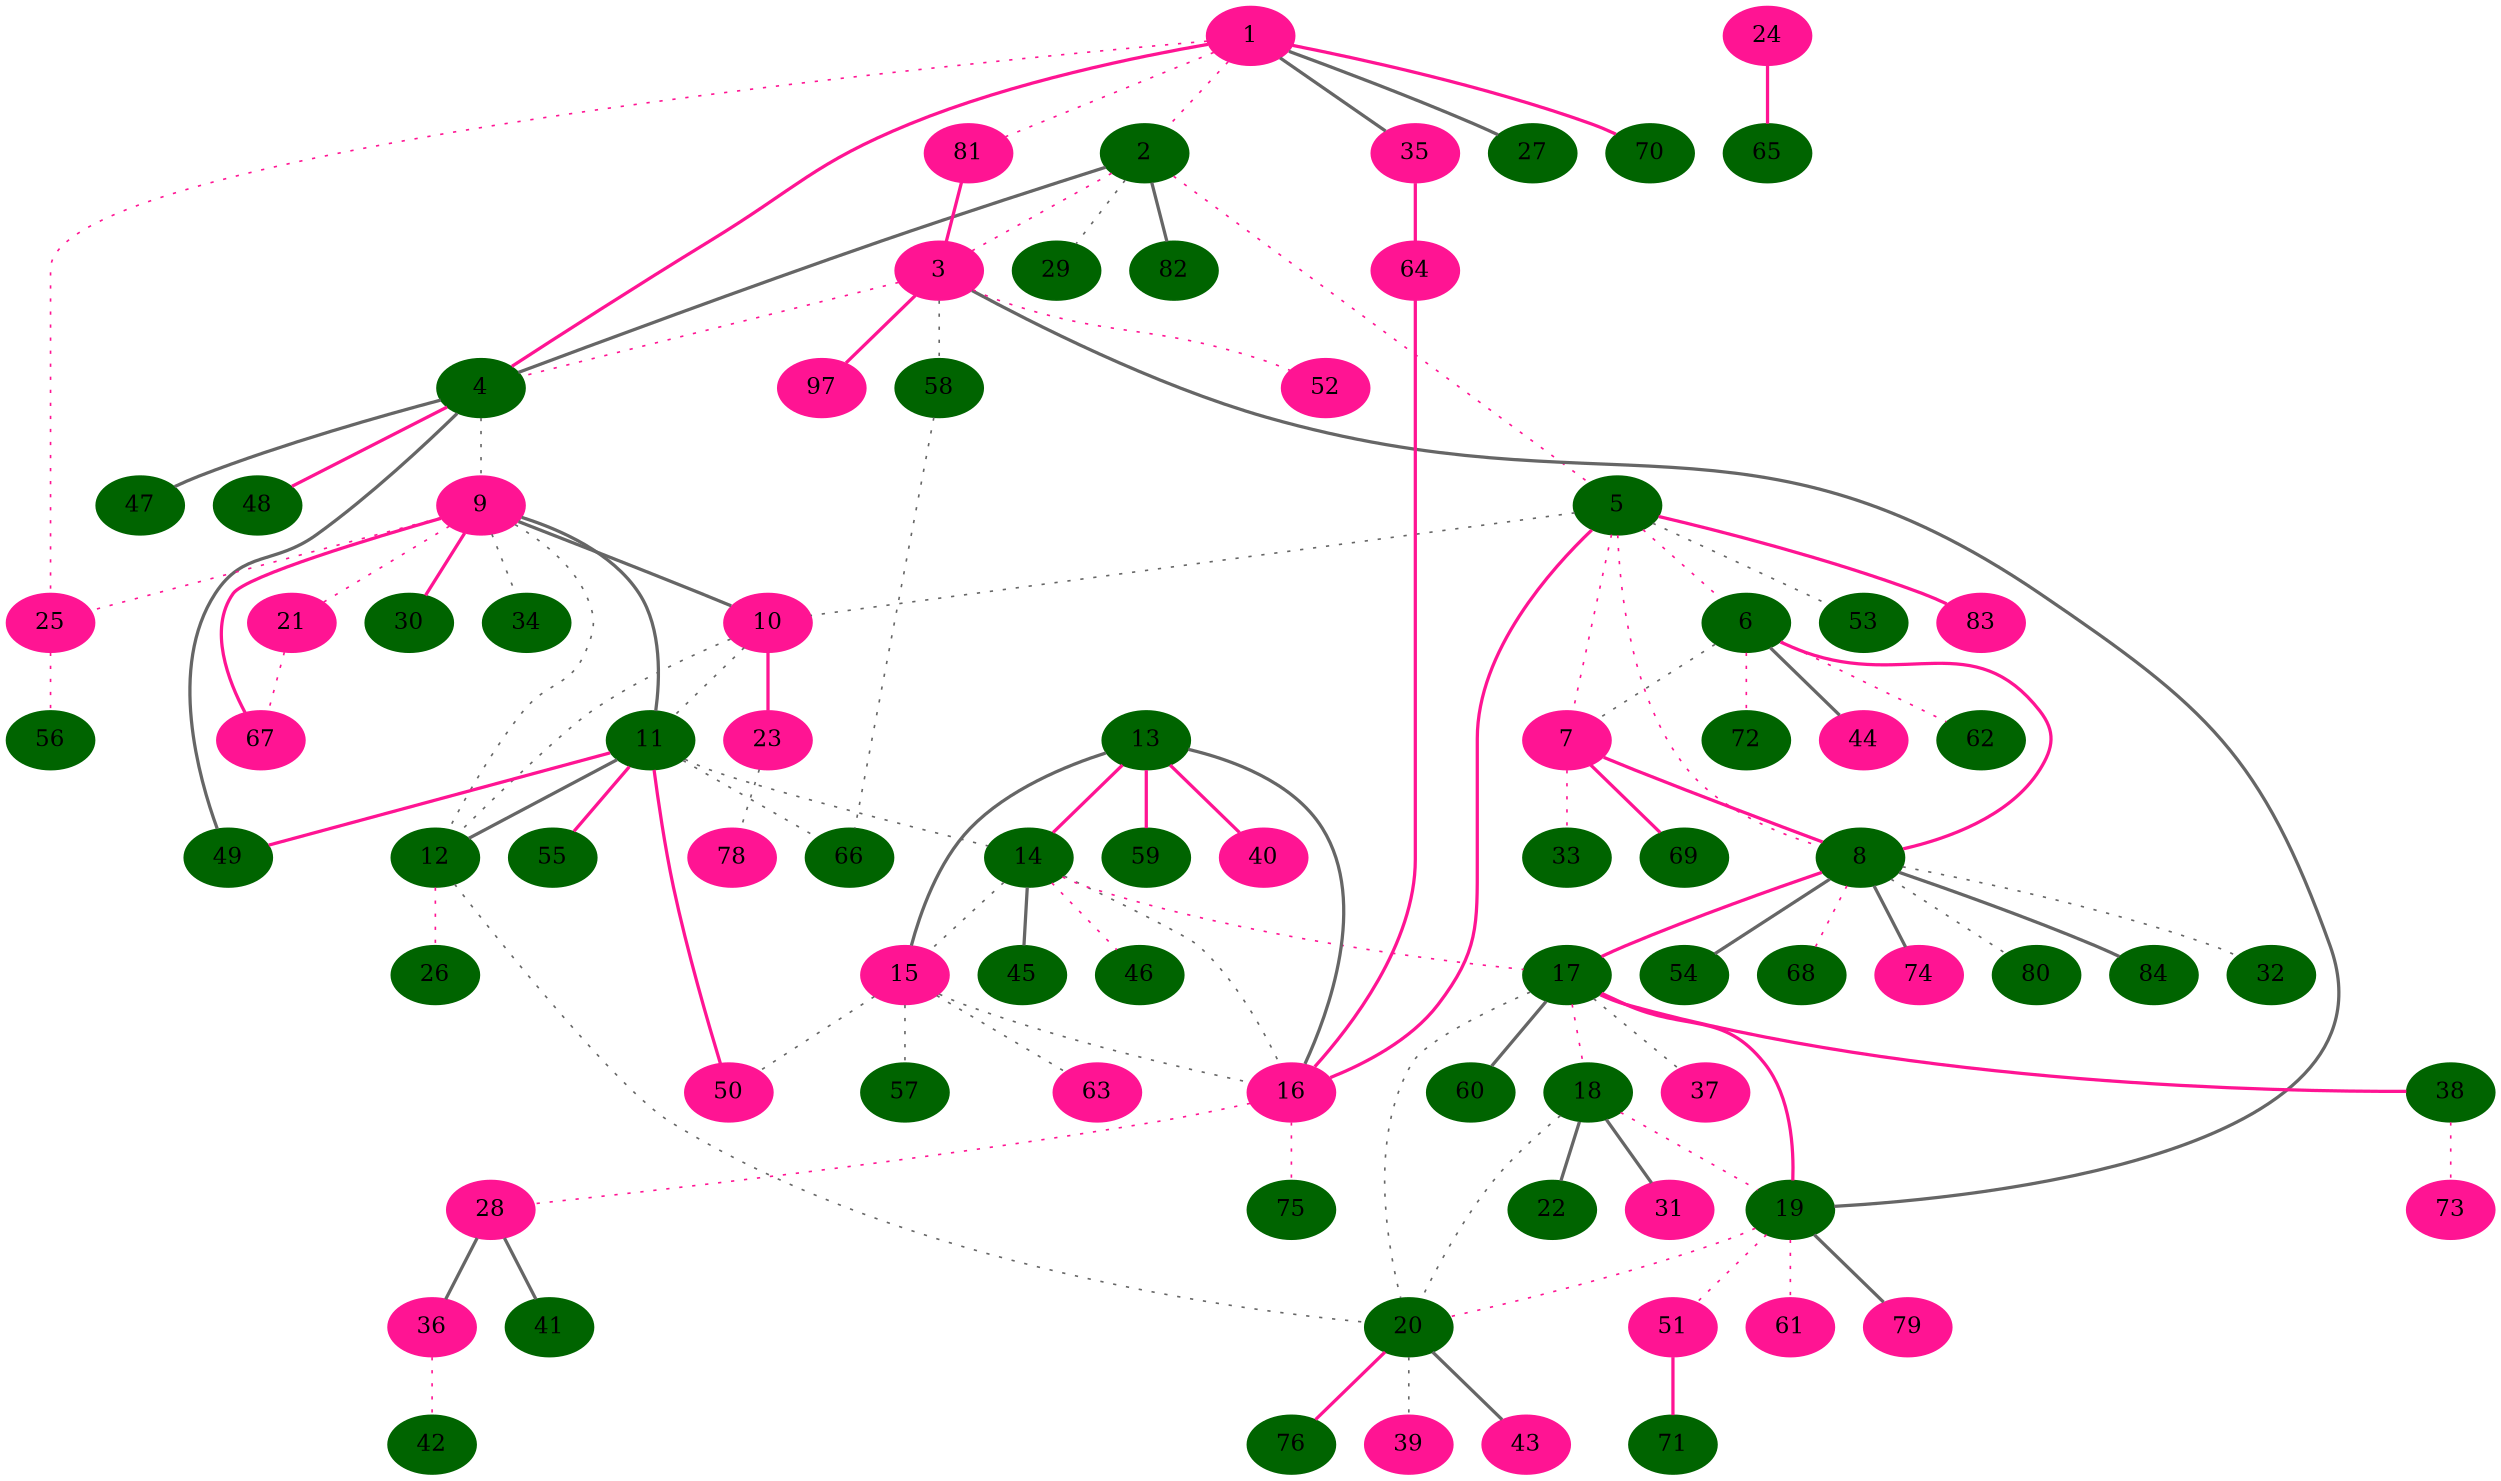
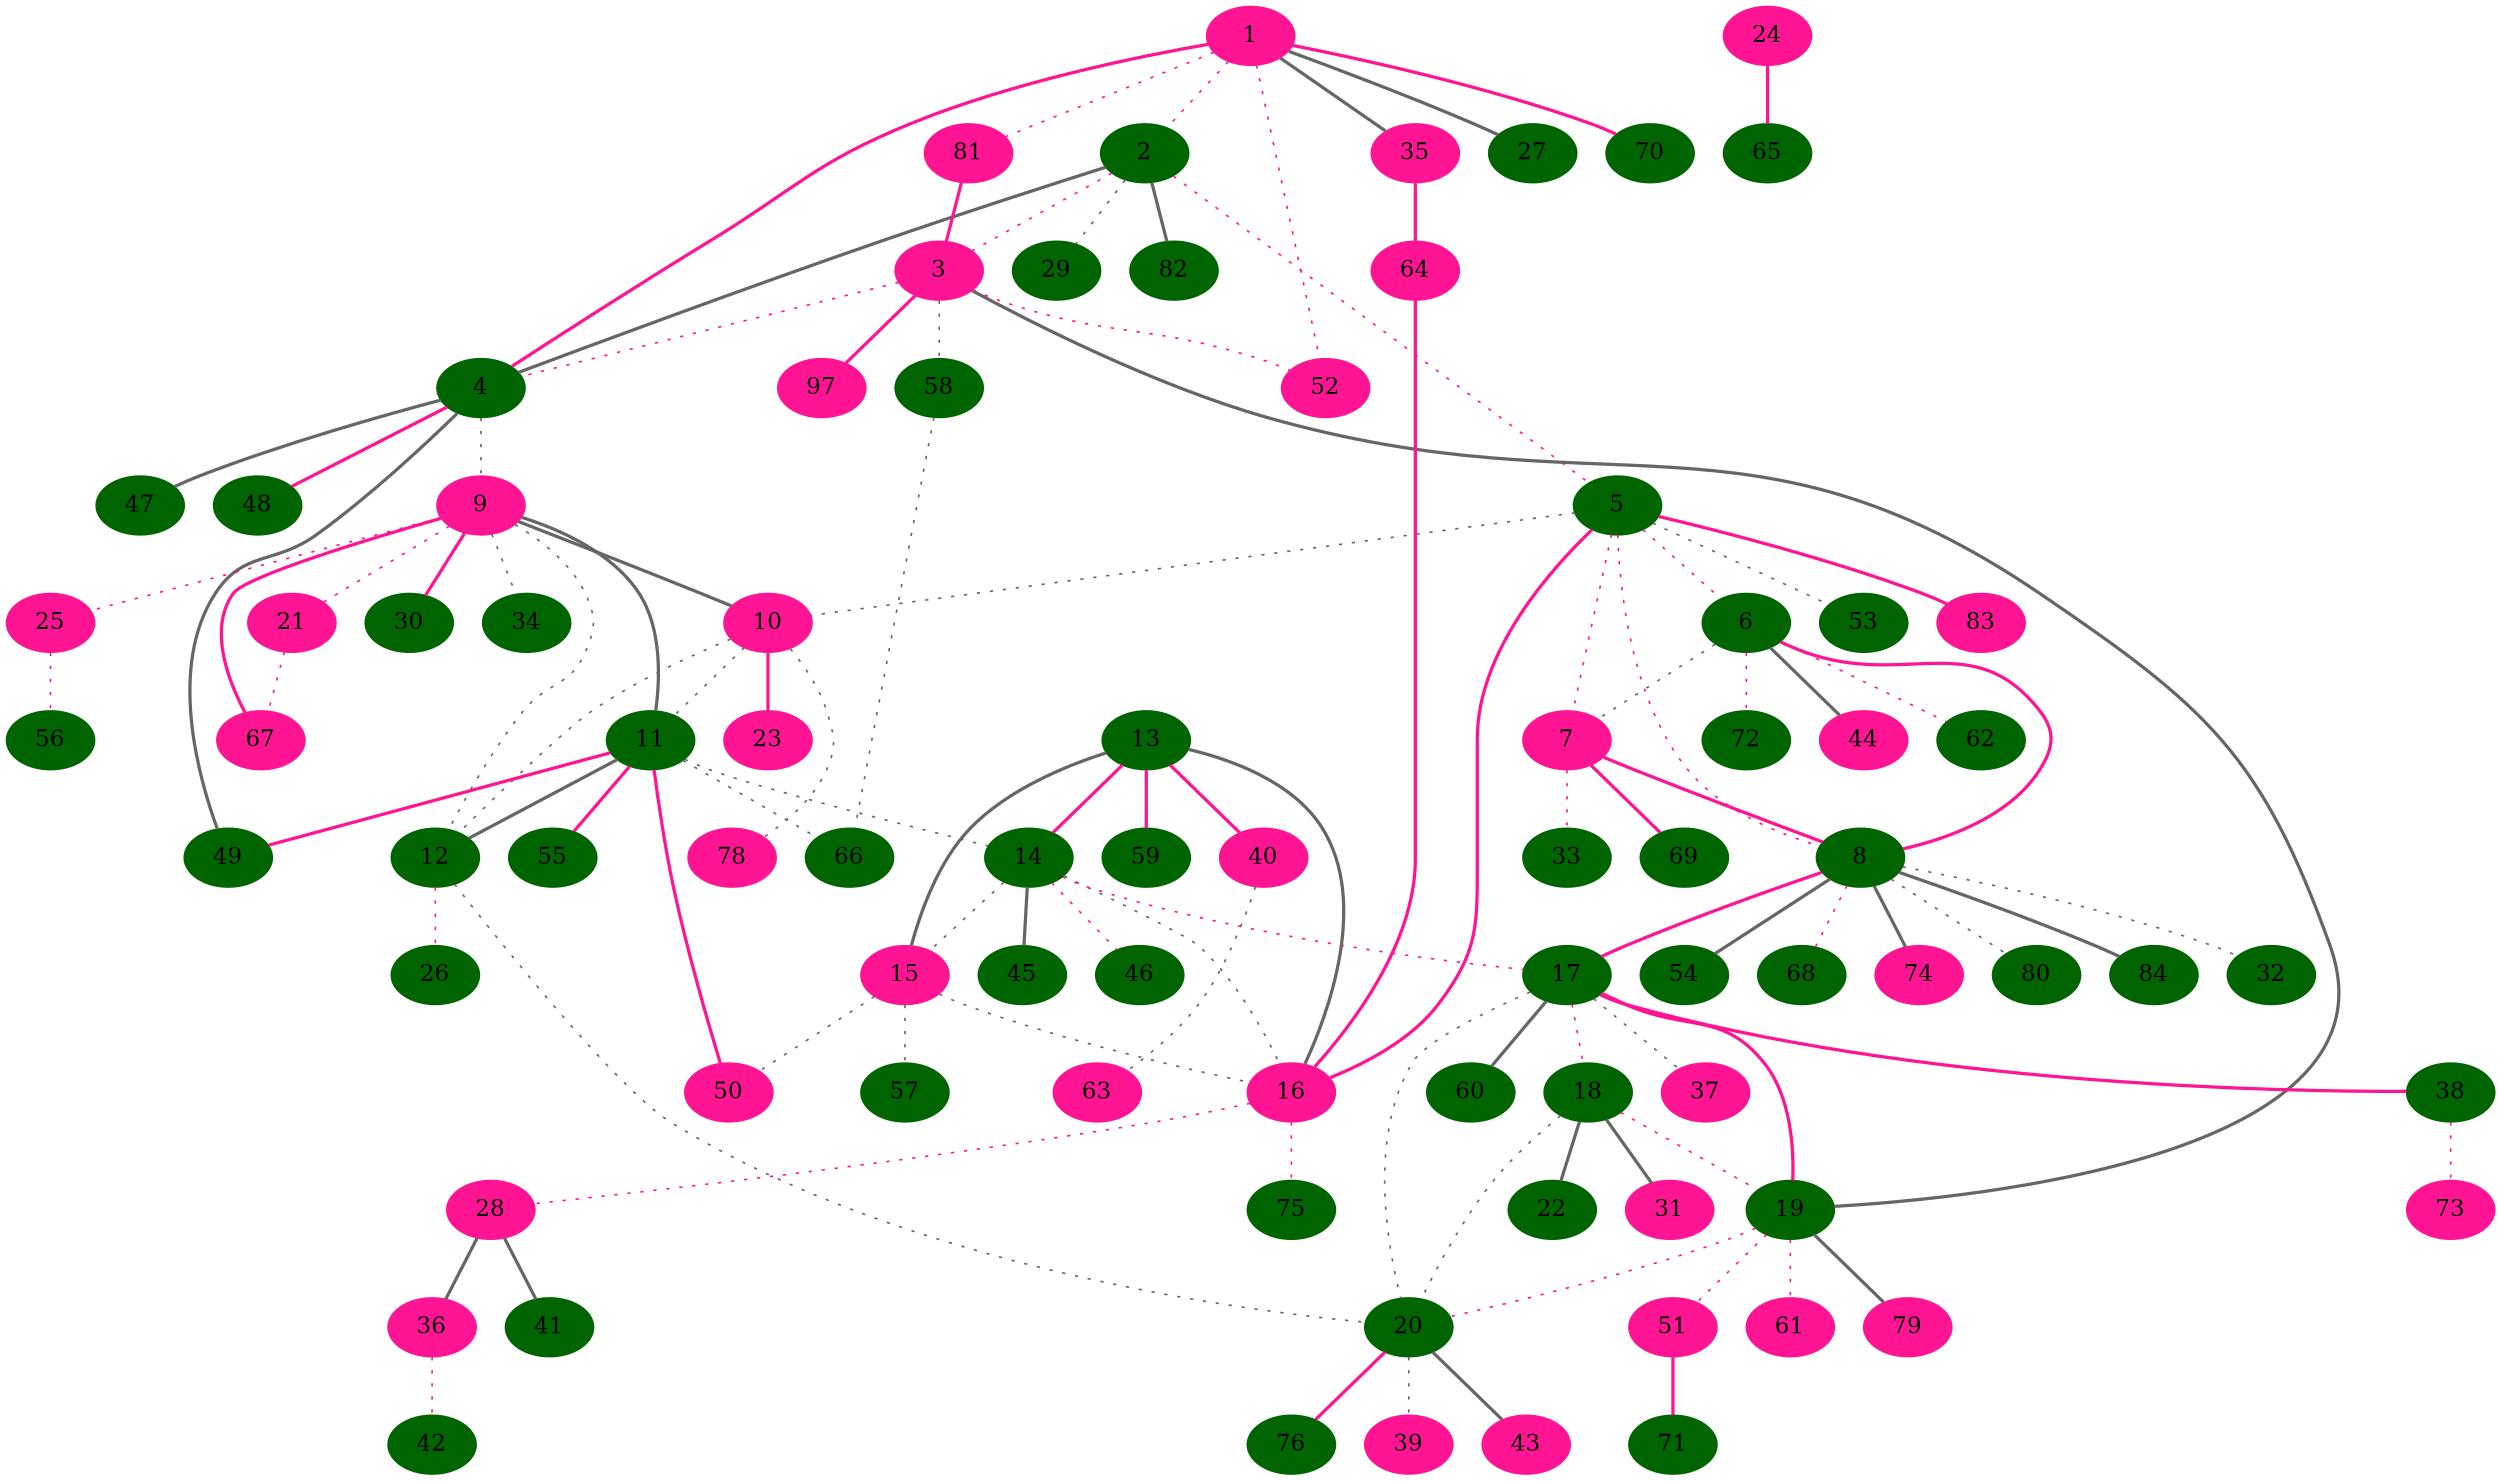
edge "1" -- "25": now "1" -- "52"
edge "23" -- "78": now "10" -- "78"
edge "15" -- "63": now "40" -- "63"
